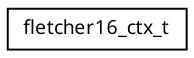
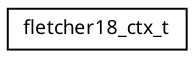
node "fletcher16_ctx_t": label "fletcher16_ctx_t" -> "fletcher18_ctx_t"
